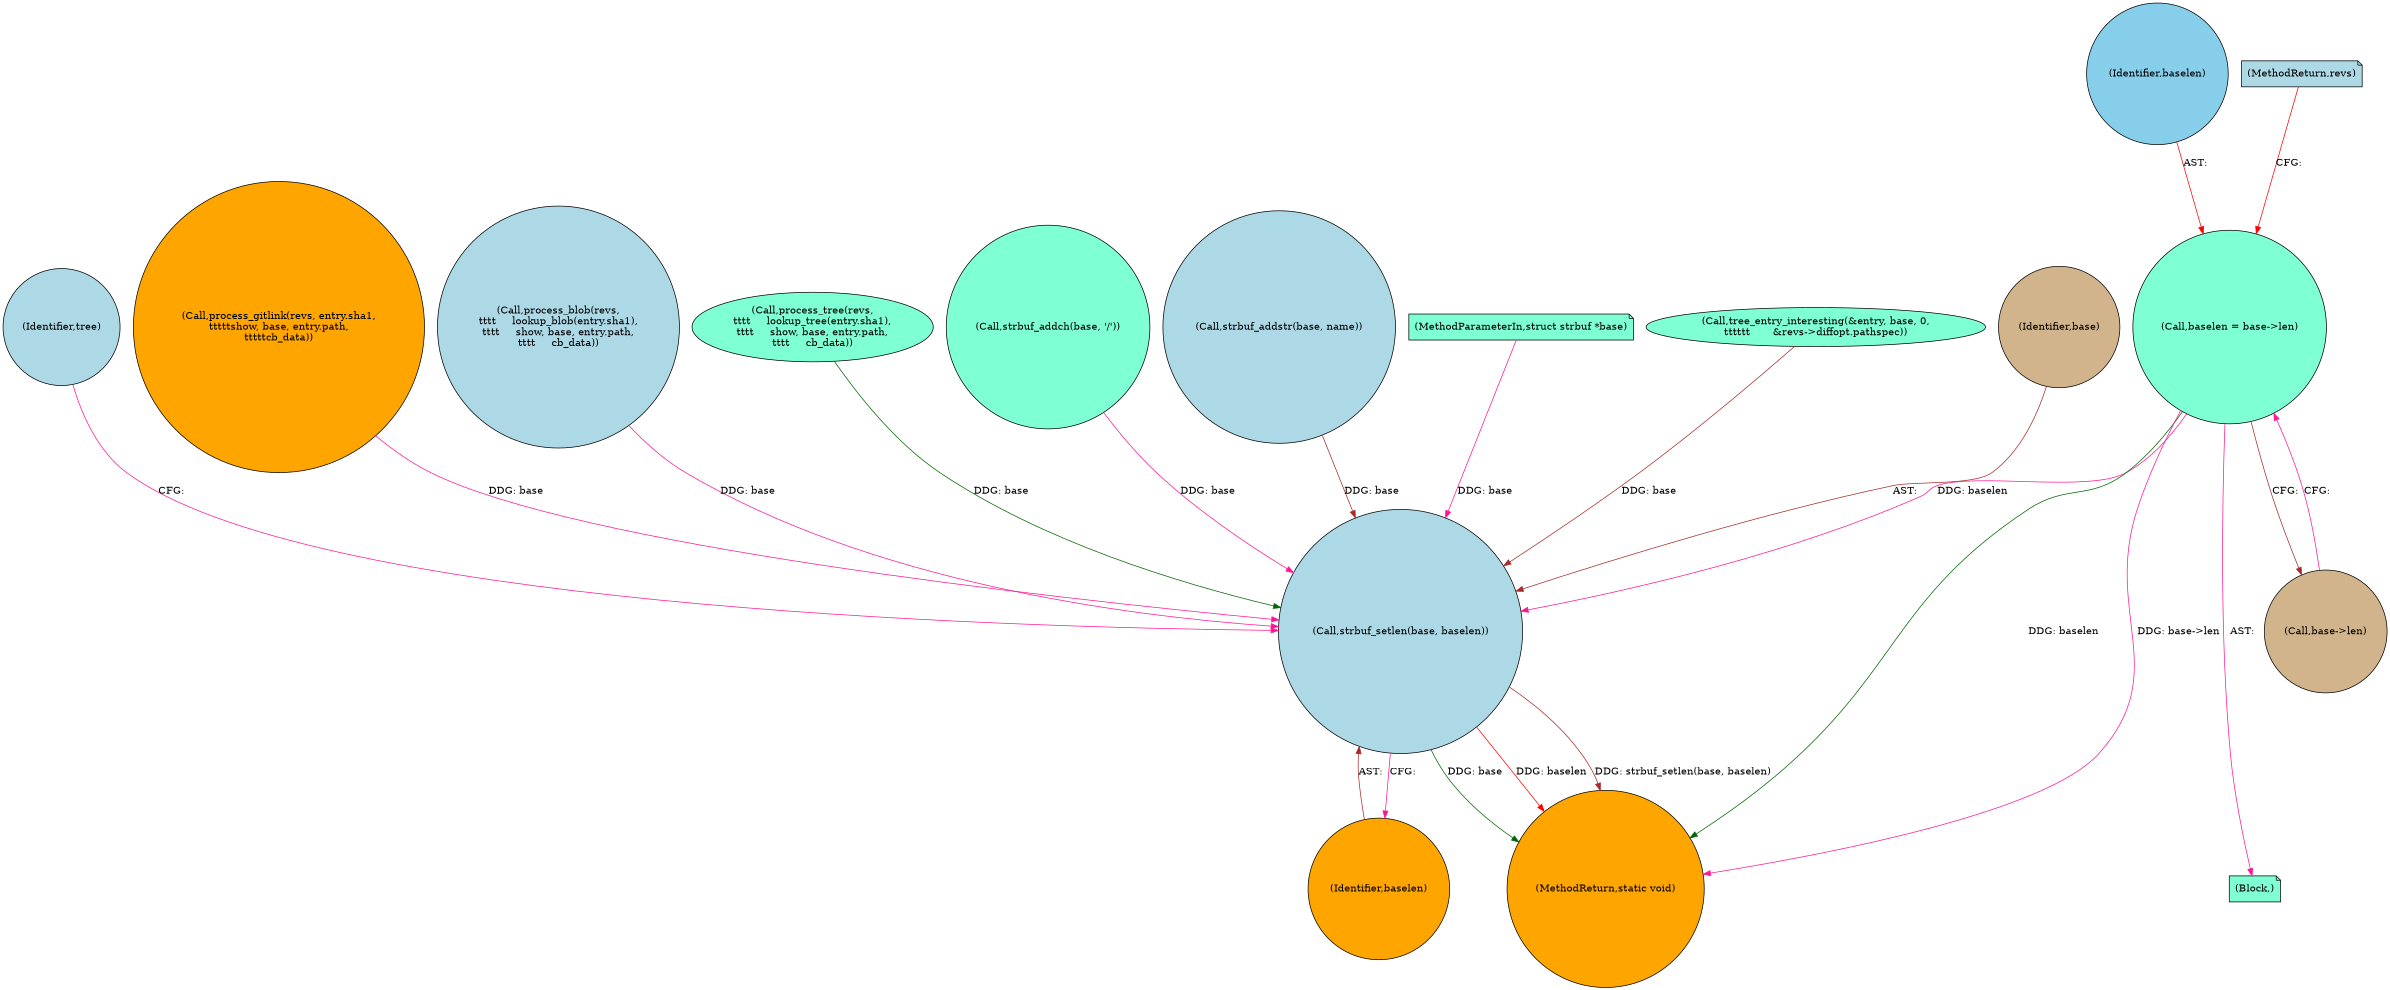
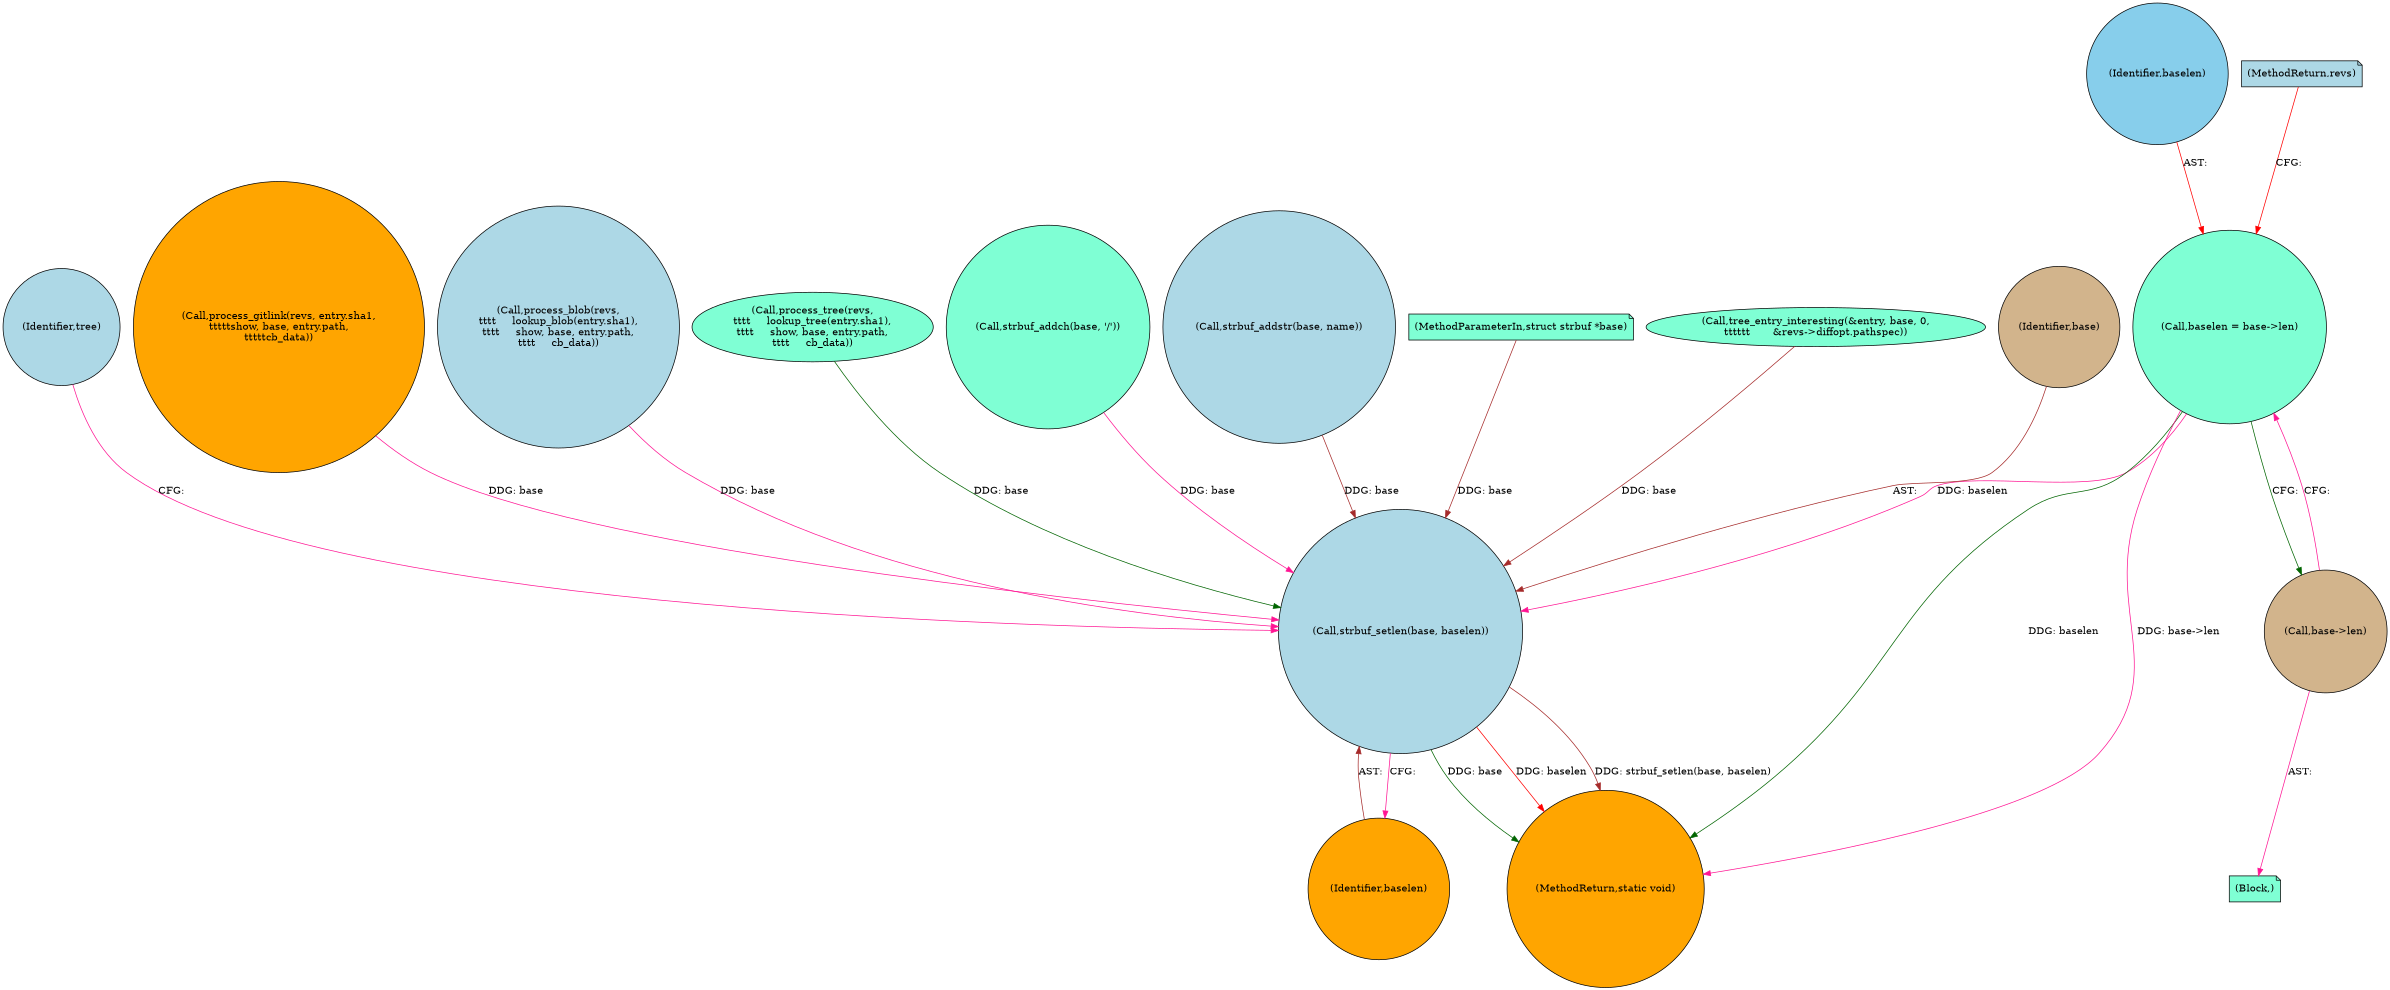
edge "(MethodParameterIn,struct strbuf *base)" -> "(Call,strbuf_setlen(base, baselen))": color deeppink -> brown
edge "(Call,baselen = base->len)" -> "(Call,base->len)": color brown -> darkgreen
edge "(Call,baselen = base->len)" -> "(Block,)": now "(Call,base->len)" -> "(Block,)"
